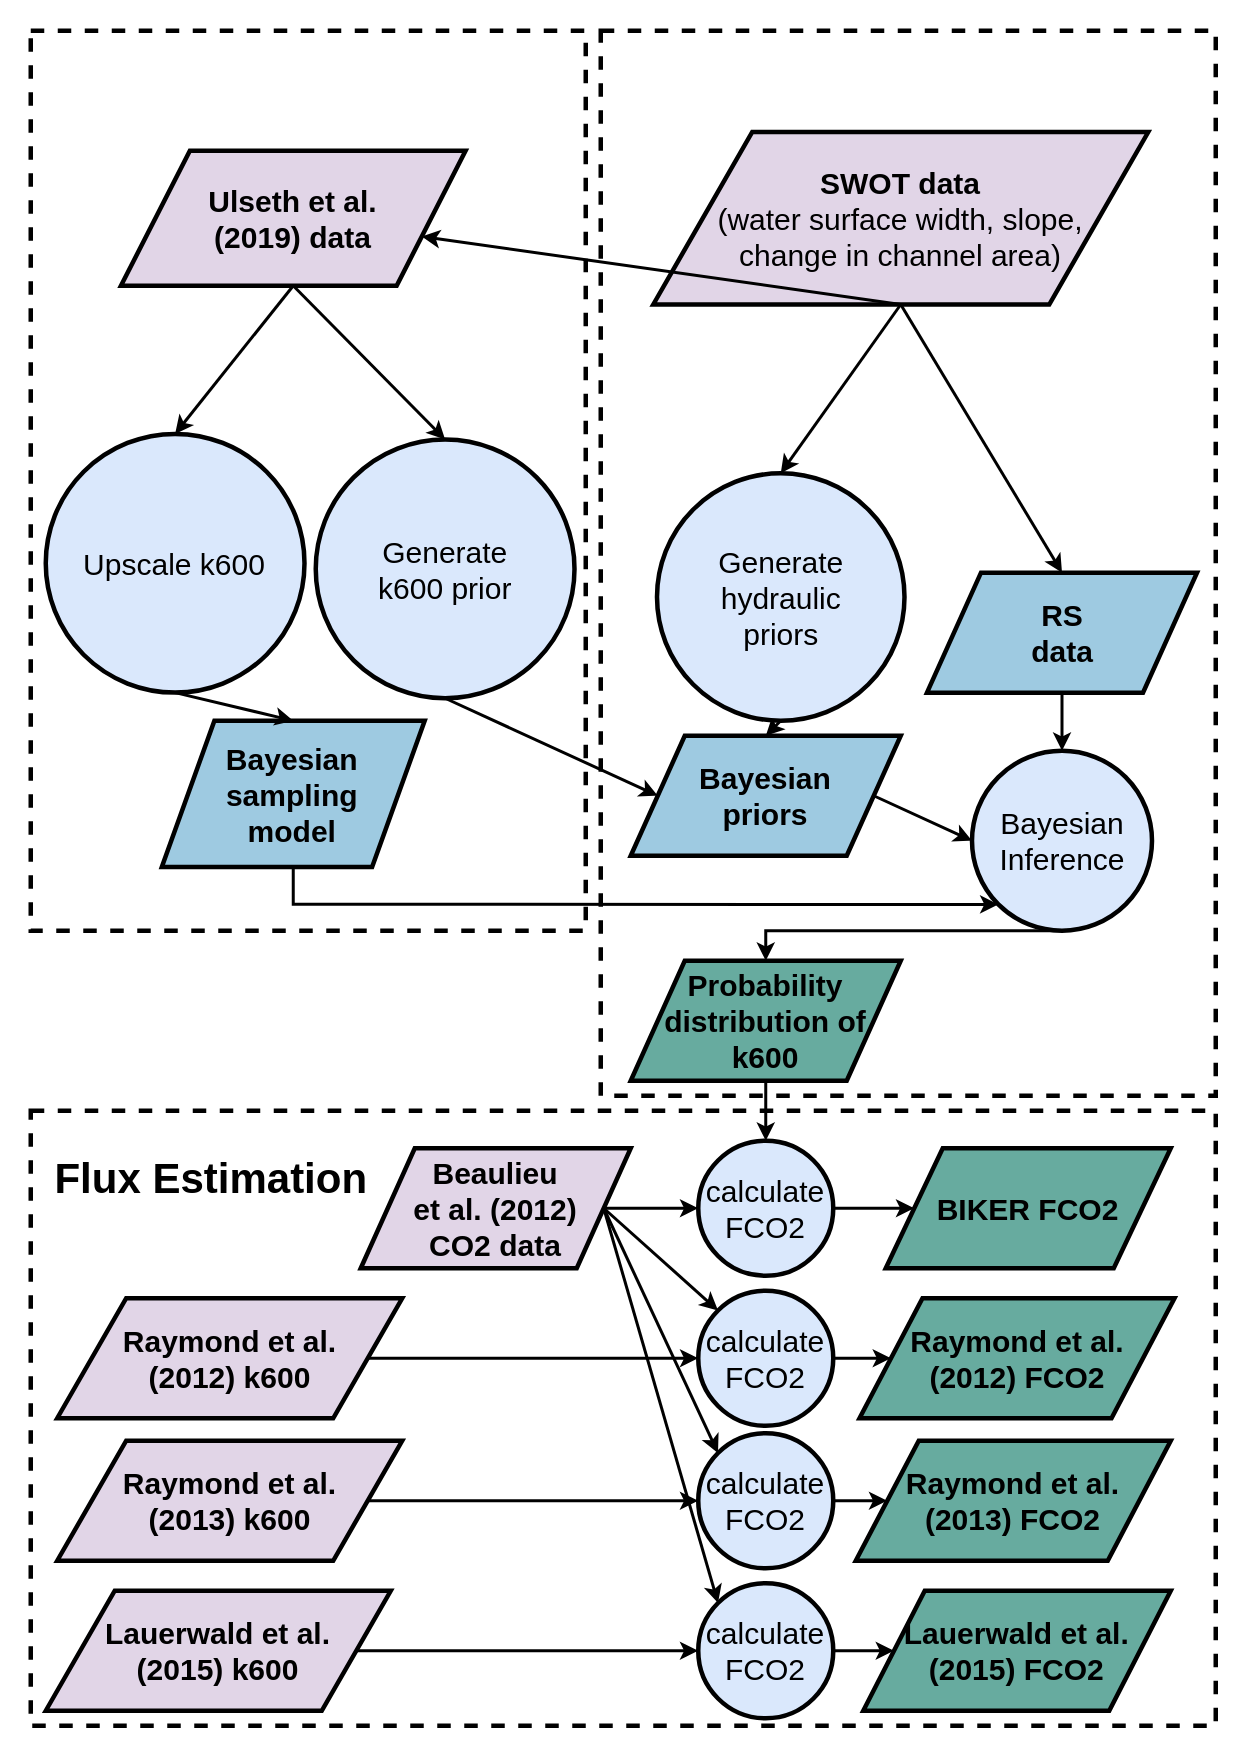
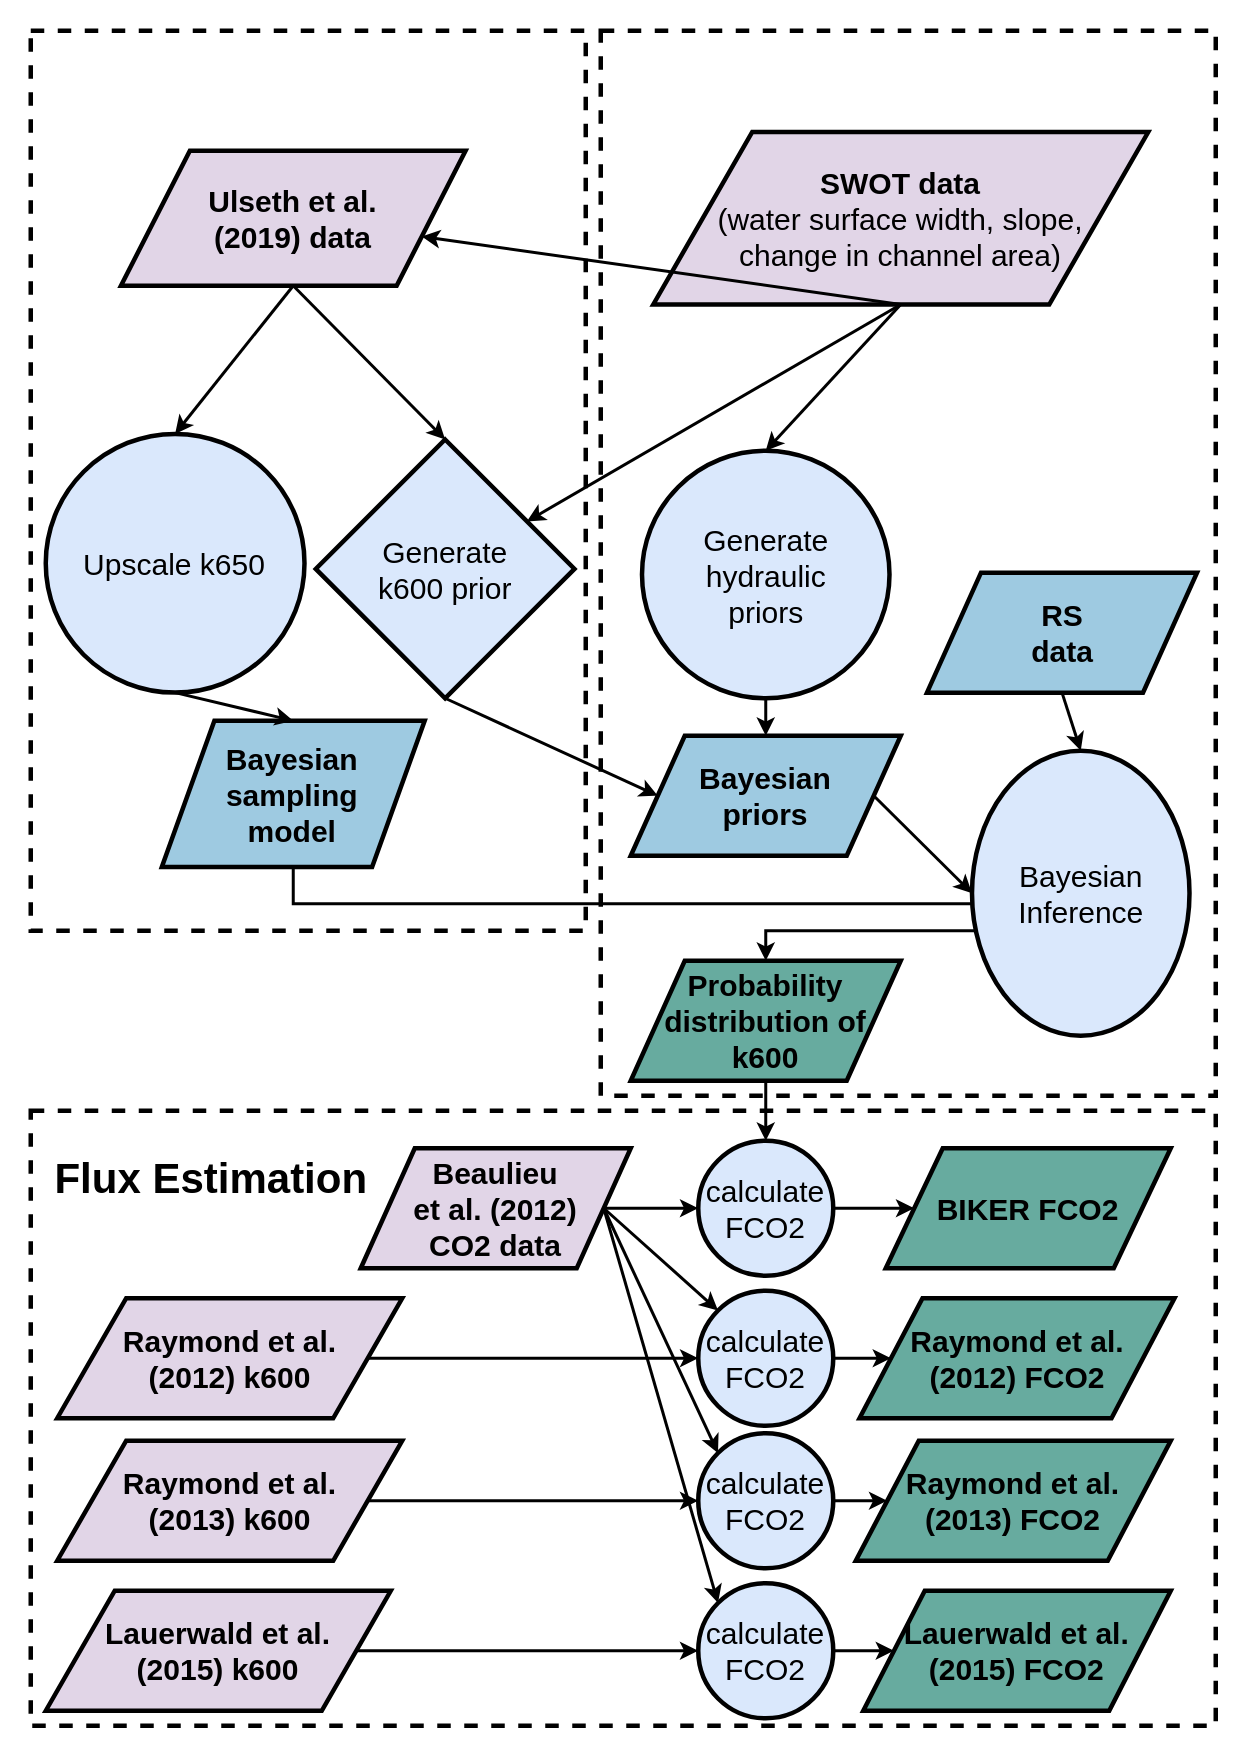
edge "SWOT data (water surface width, slope, change in channel area)" -> "RS data": now "SWOT data (water surface width, slope, change in channel area)" -> "Generate k600 prior"
node "Upscale k600": label "Upscale k600" -> "Upscale k650"
node "Generate k600 prior": shape ellipse -> diamond
node "Generate hydraulic priors": moved (781, 597) -> (766, 575)
node "Bayesian Inference": size 180x180 -> 218x285
